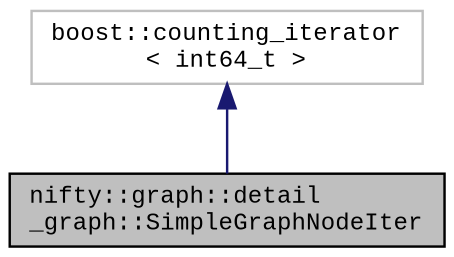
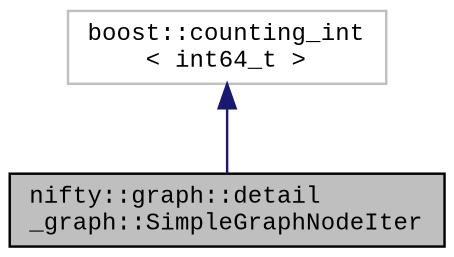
node "boost::counting_iterator < int64_t >": label "boost::counting_iterator < int64_t >" -> "boost::counting_int < int64_t >"
